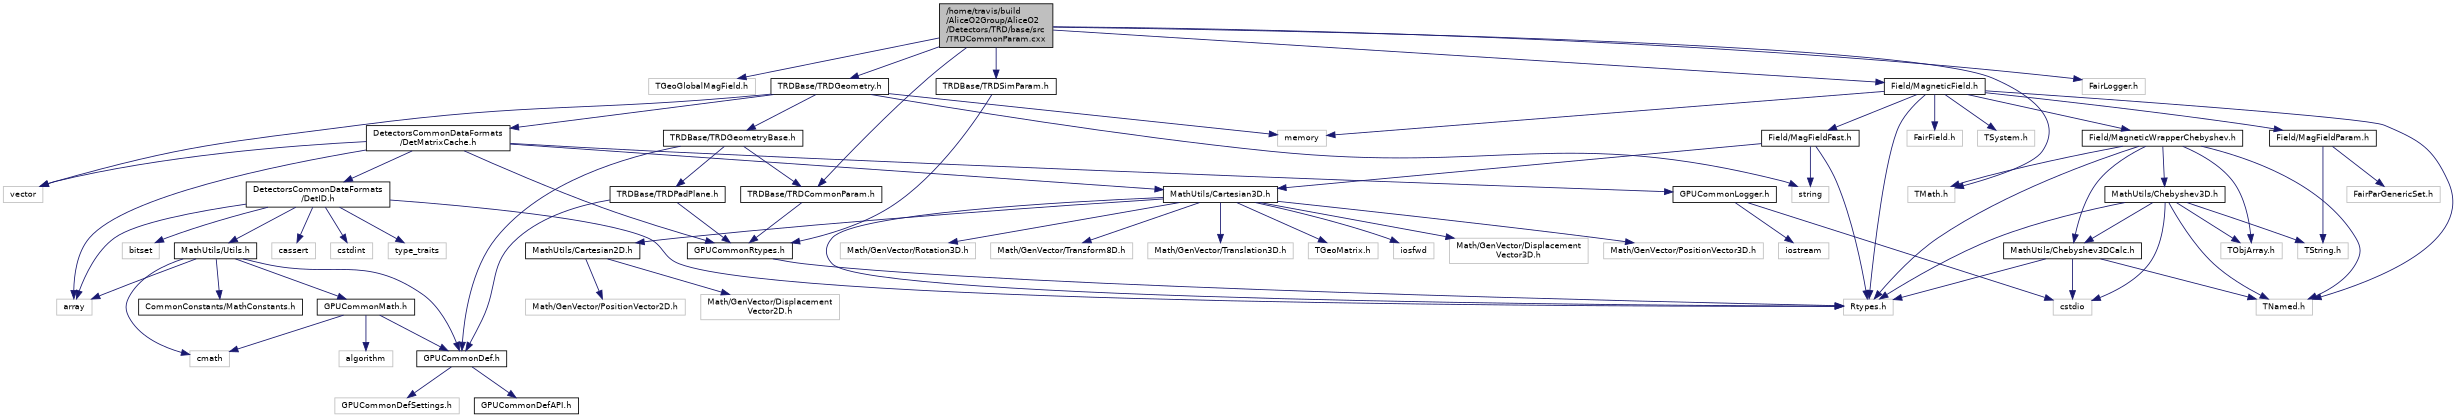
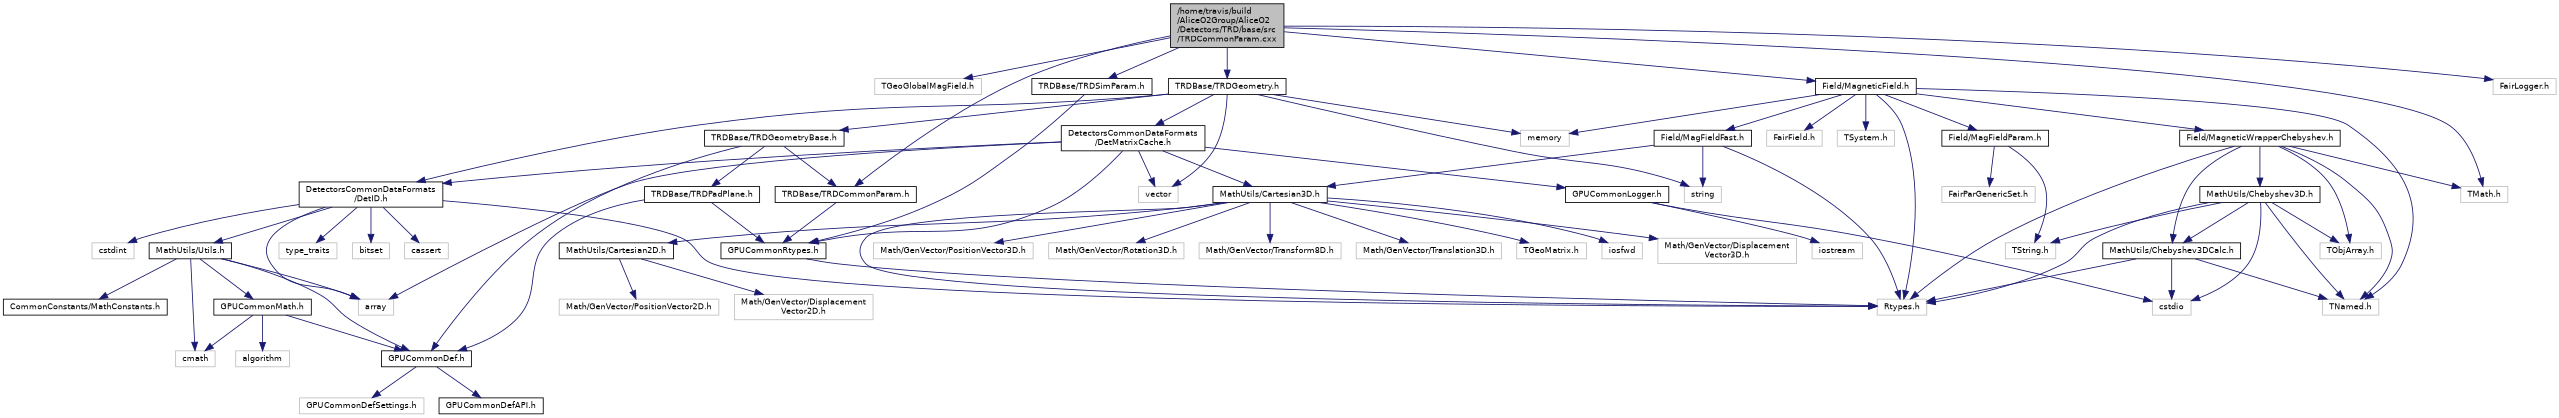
edge "TRDBase/TRDGeometry.h" -> "DetectorsCommonDataFormats /DetID.h": added
